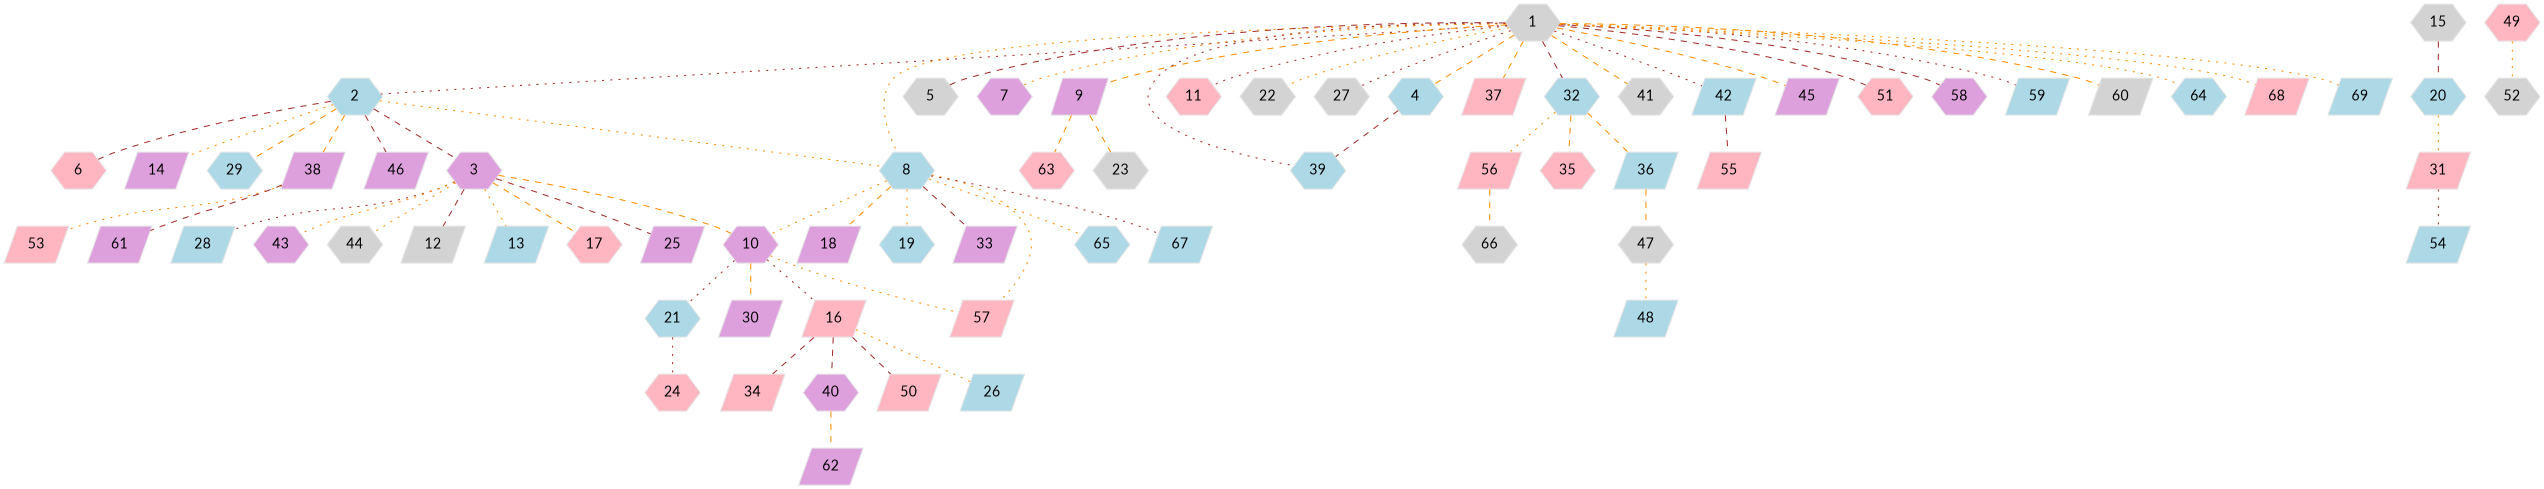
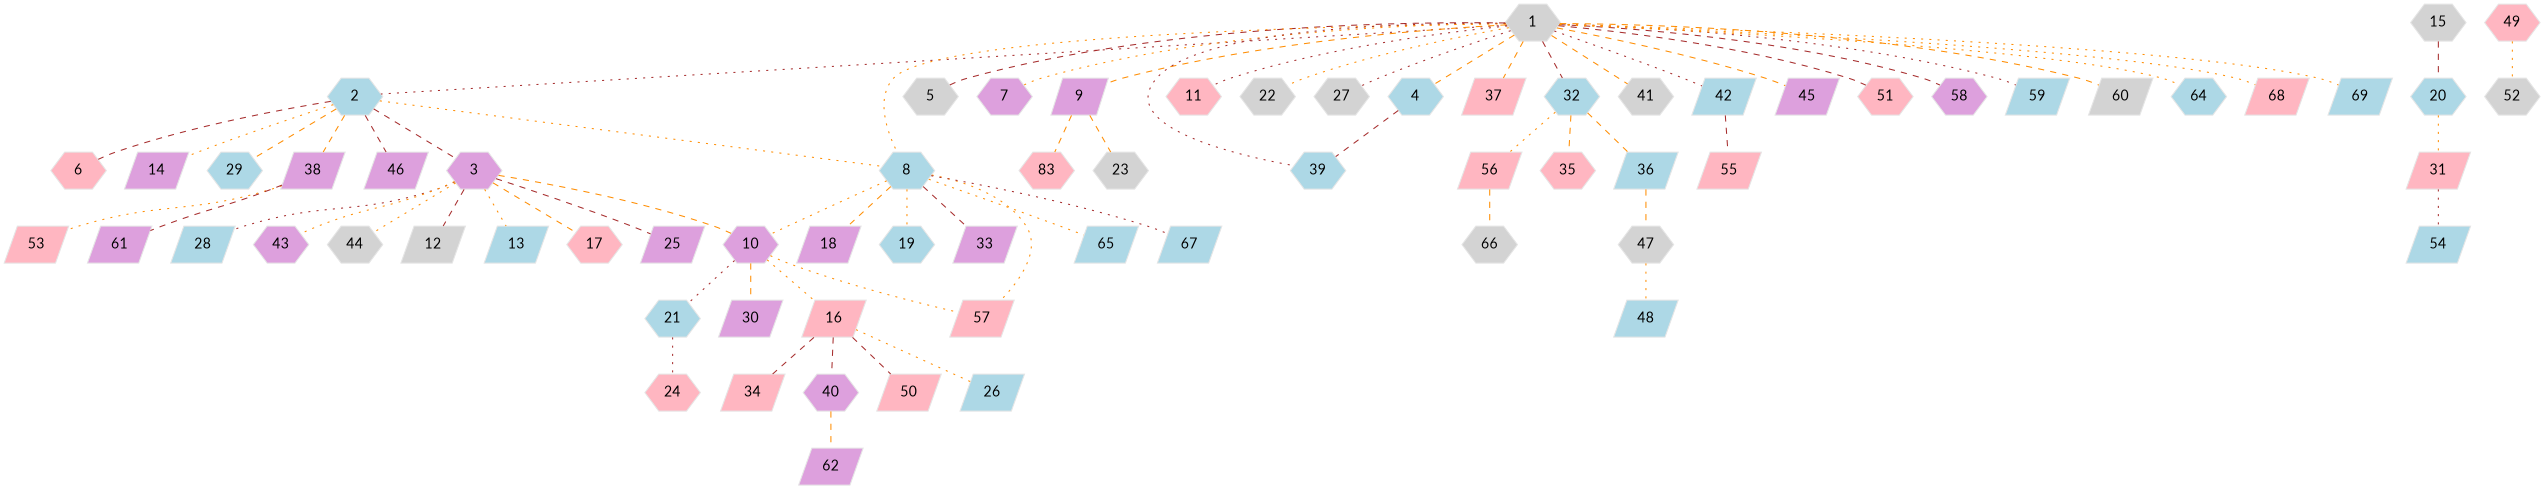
node "63": label "63" -> "83"
node "65": shape hexagon -> parallelogram
edge "10" -- "16": color brown -> darkorange
